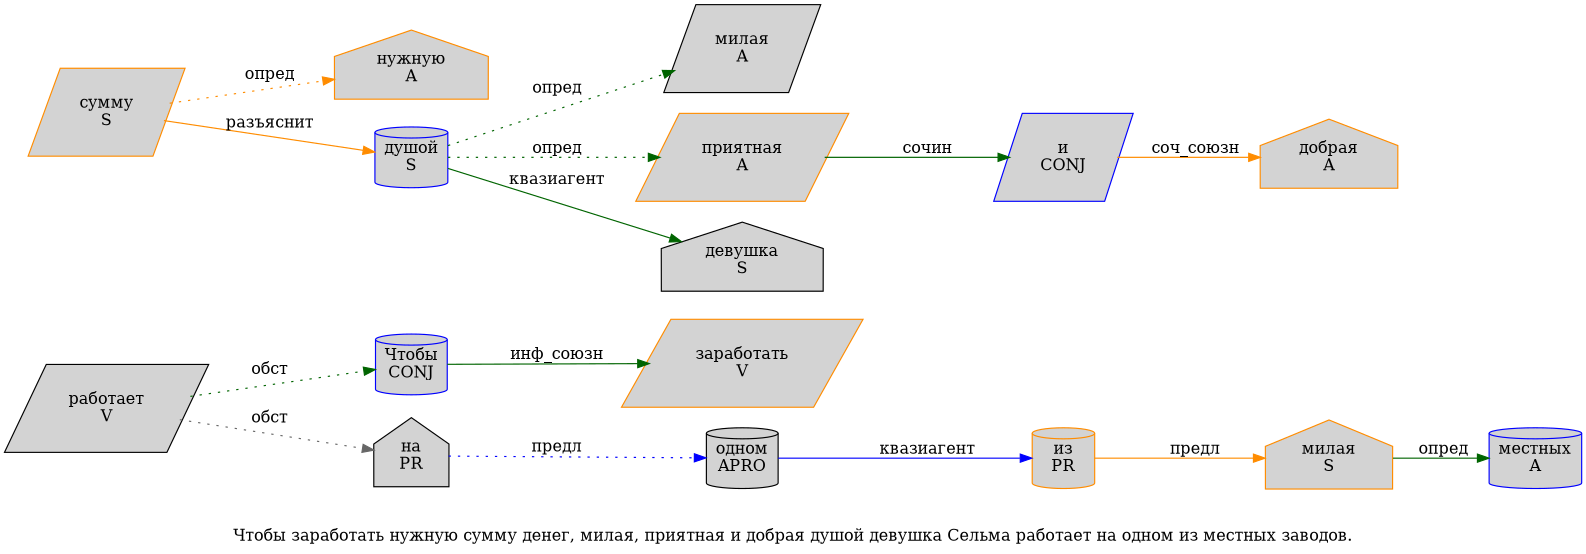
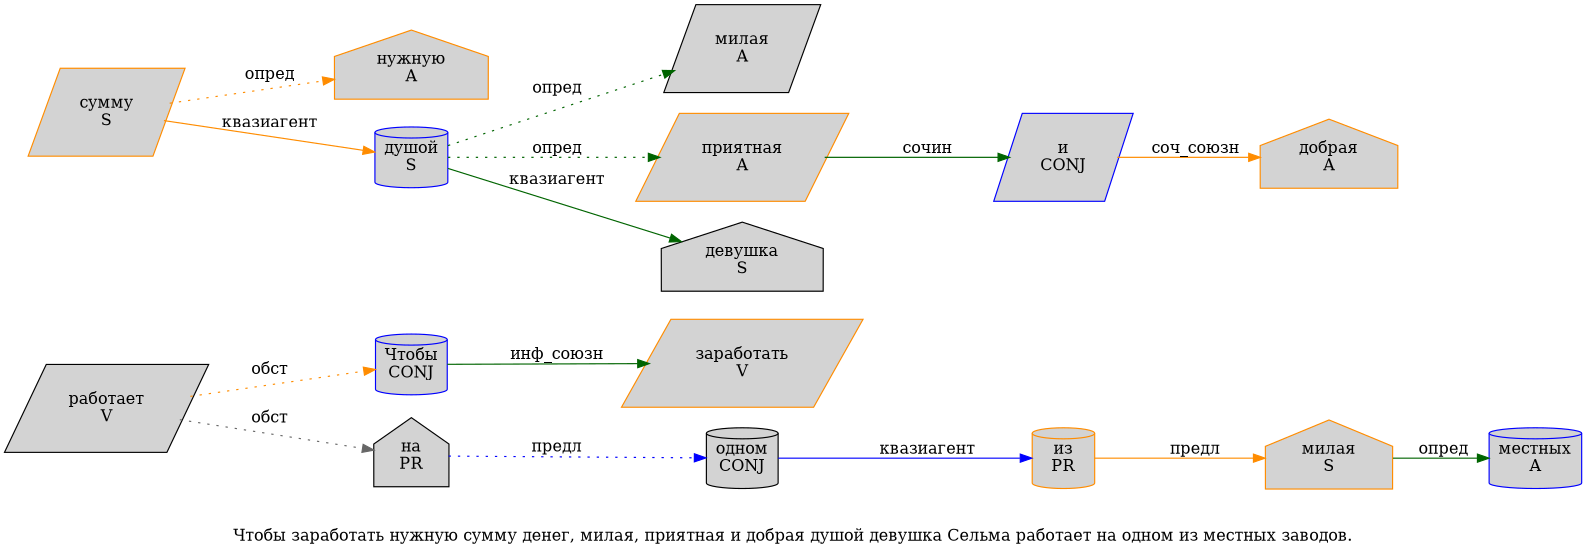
edge "сумму S" -> "душой S": label "разъяснит" -> "квазиагент"
edge "работает V" -> "Чтобы CONJ": color darkgreen -> darkorange
node "одном APRO": label "одном APRO" -> "одном CONJ"
